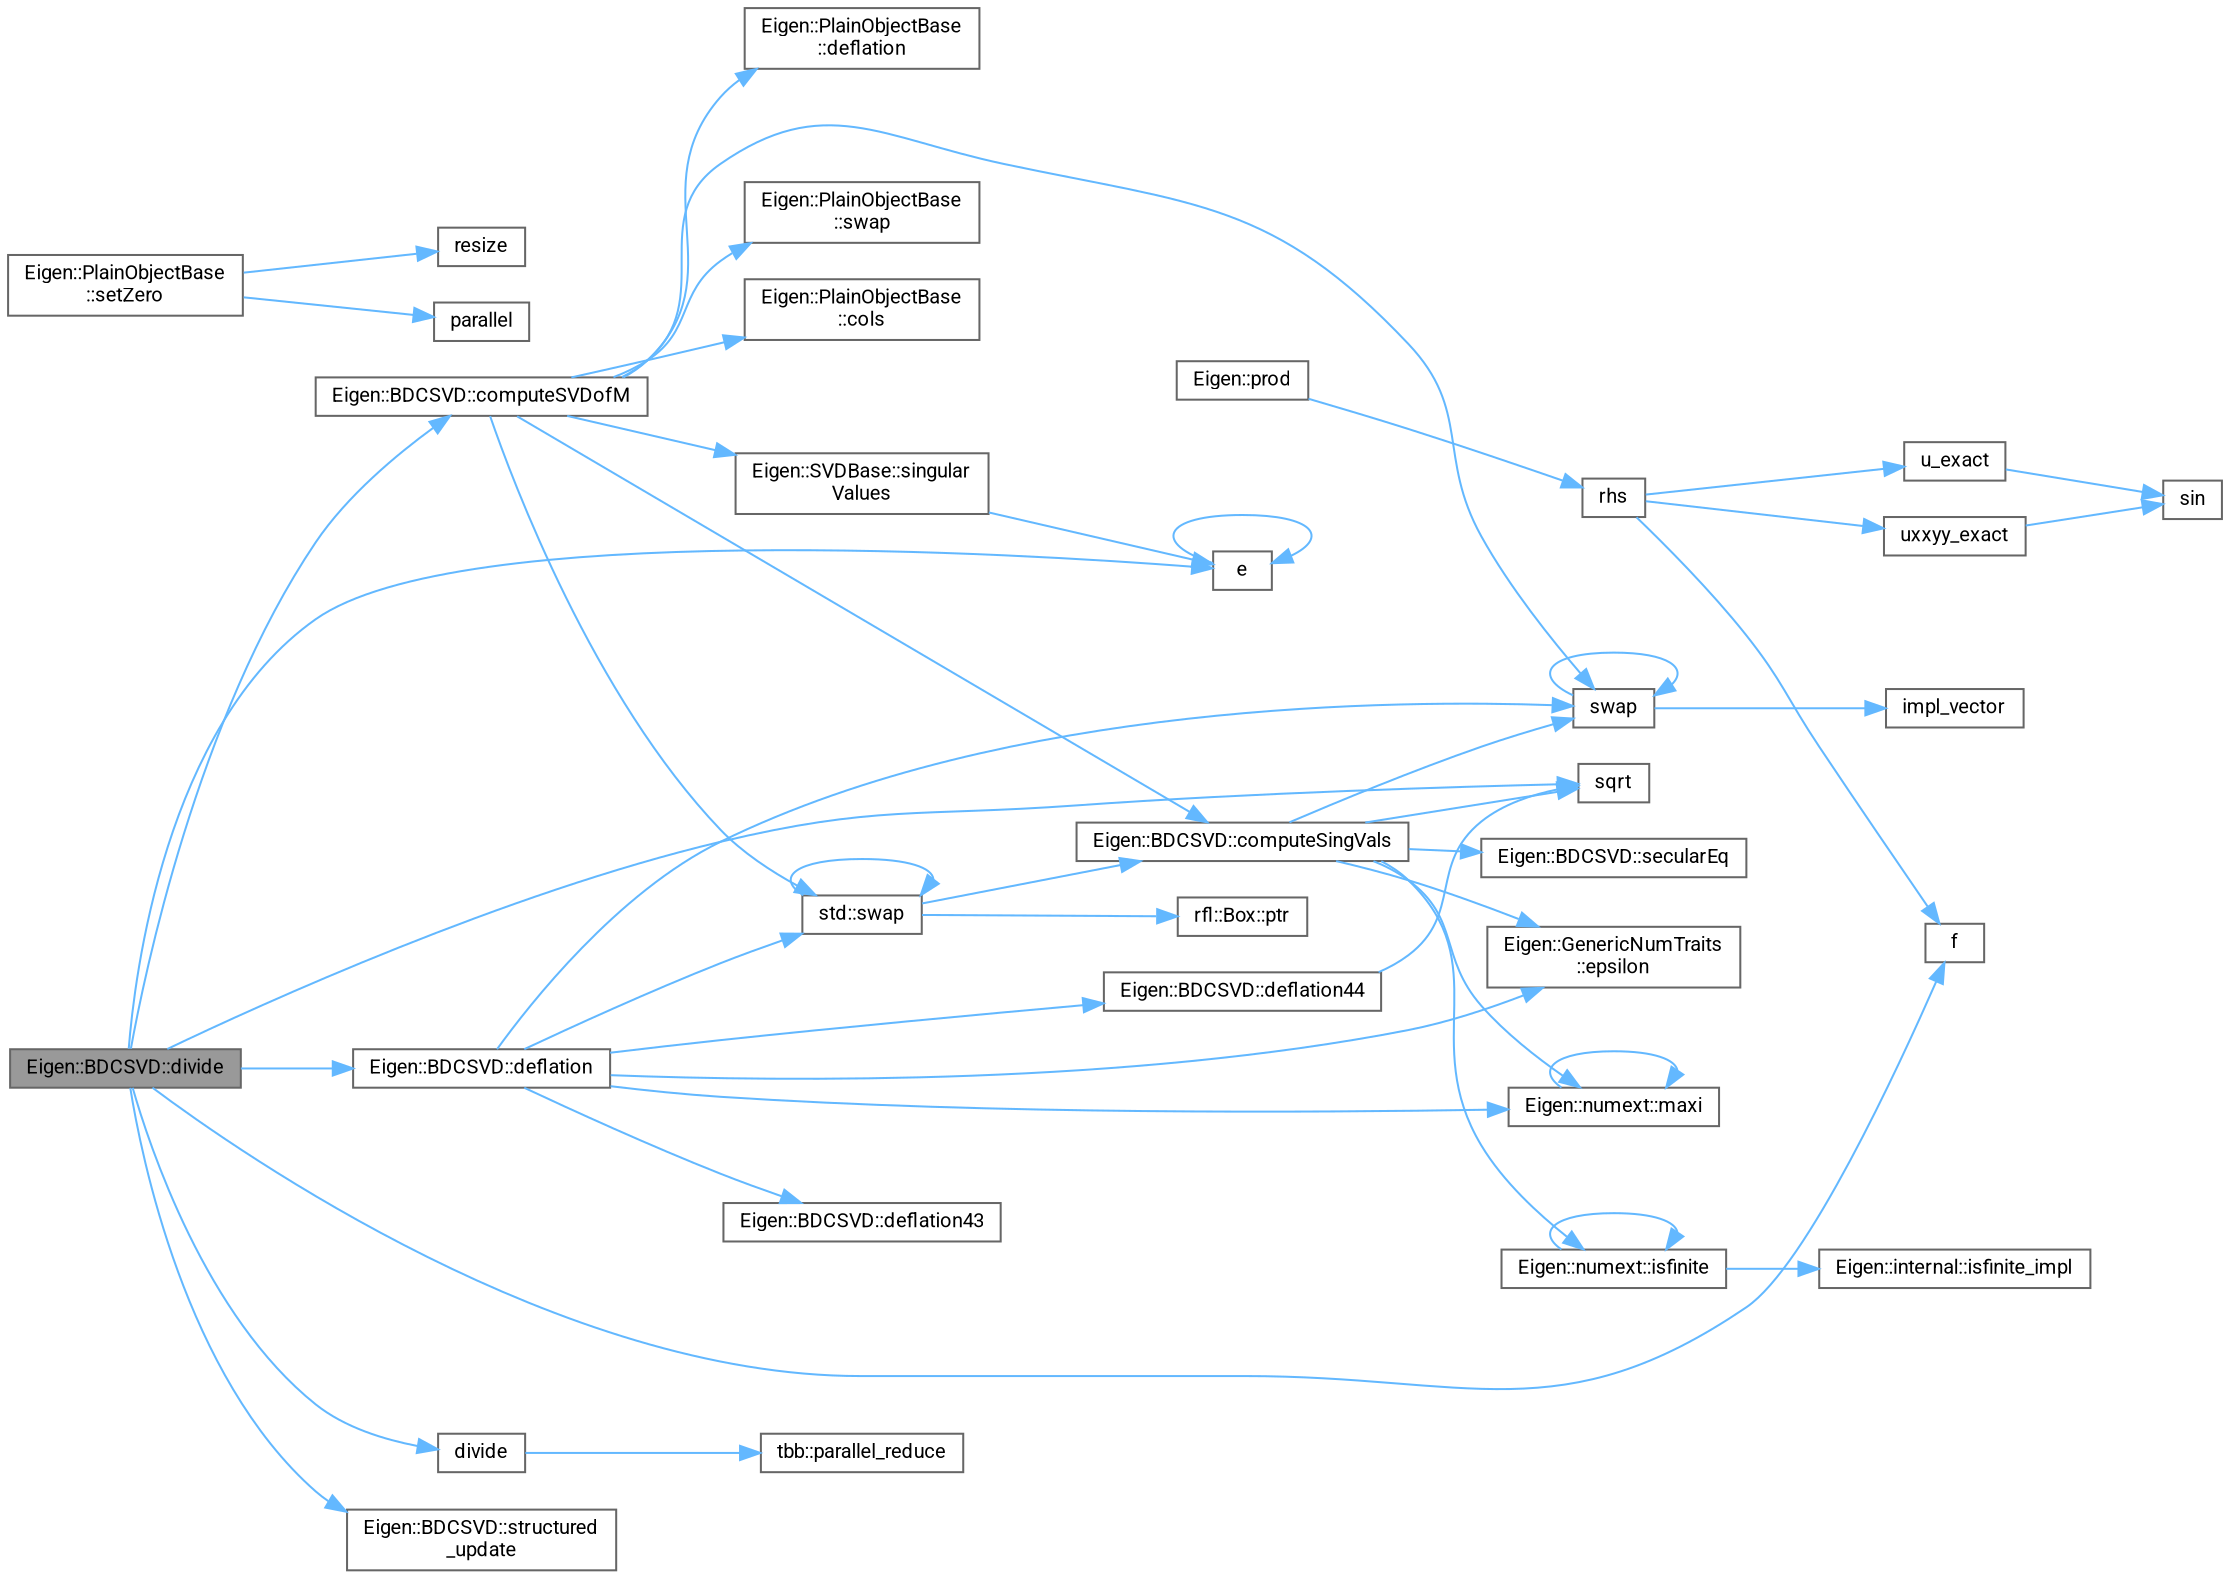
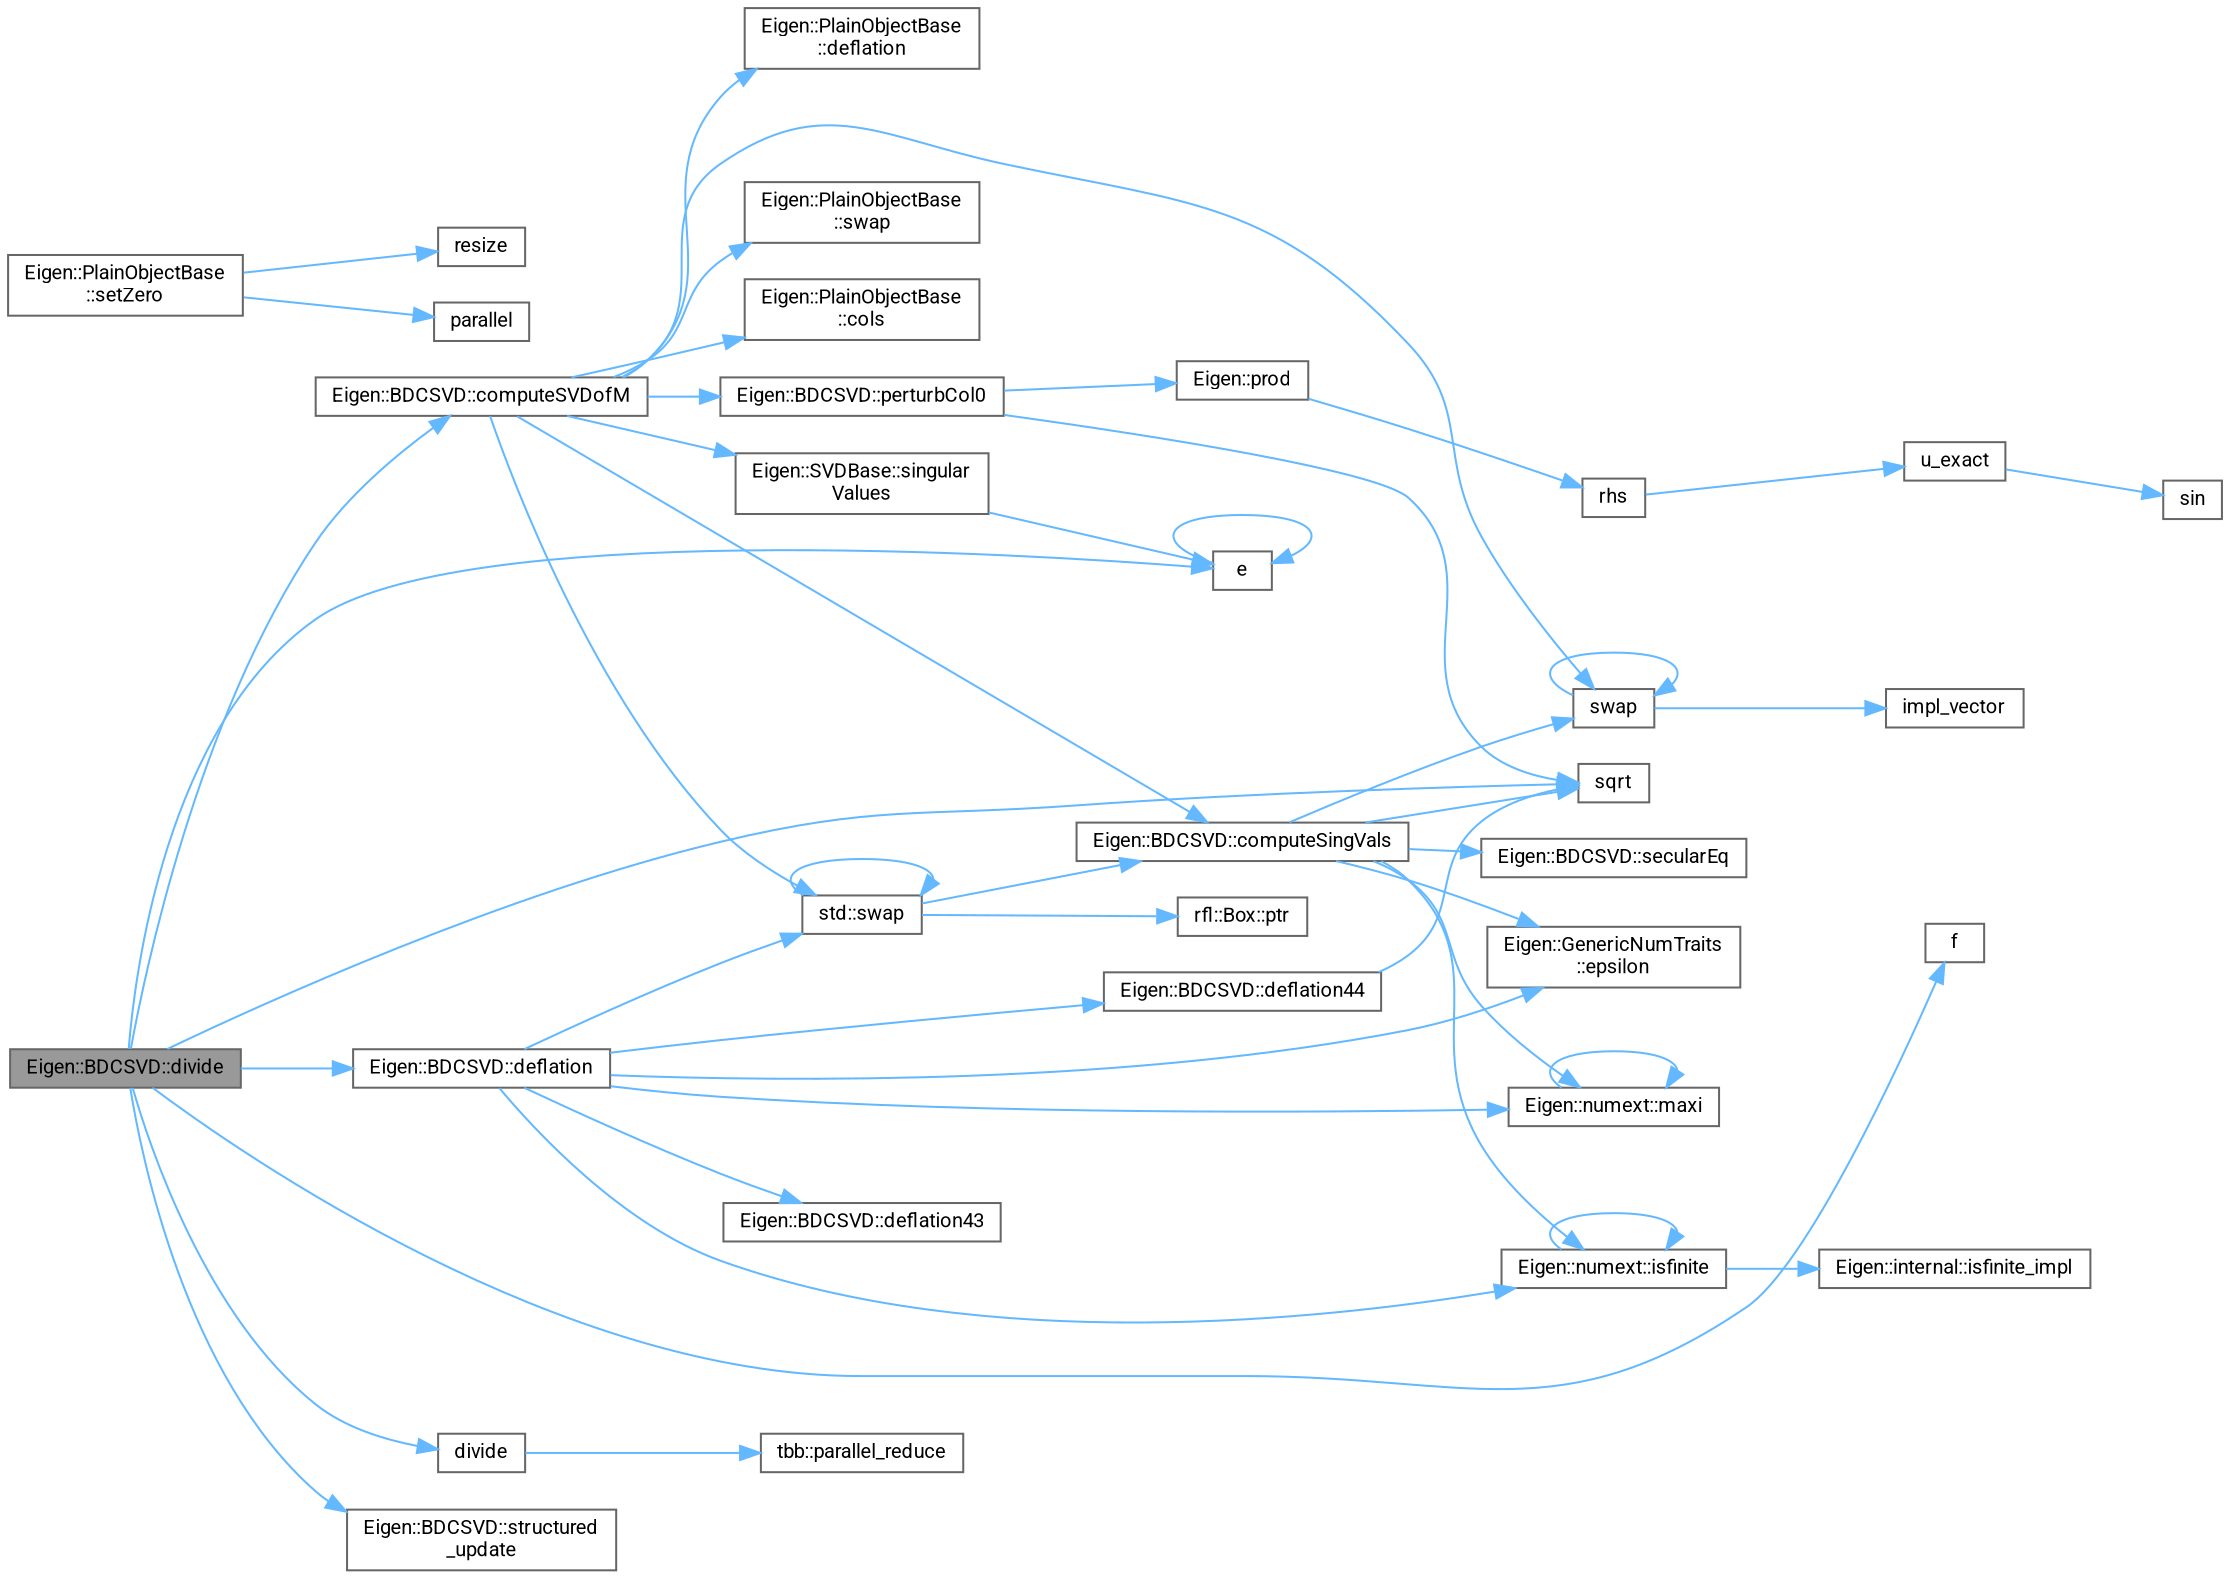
node "Eigen::BDCSVD::perturbCol0": added
node "uxxyy_exact": removed
edge "rhs" -> "f": removed
edge "Eigen::BDCSVD::deflation" -> "swap": now "Eigen::BDCSVD::deflation" -> "Eigen::numext::isfinite"
